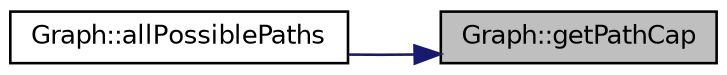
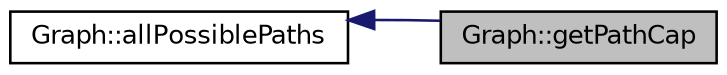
edge "Graph::allPossiblePaths" -> "Graph::getPathCap": reversed
